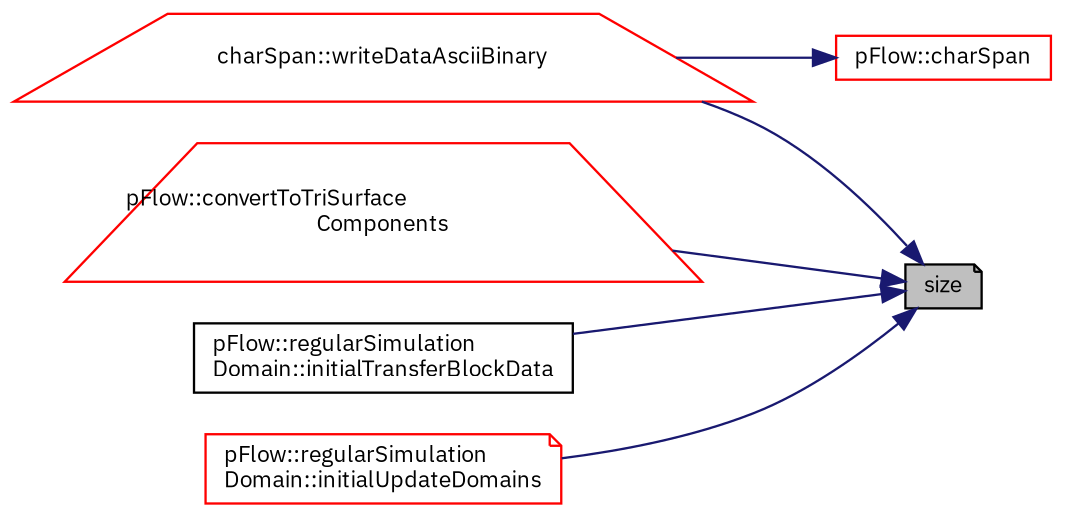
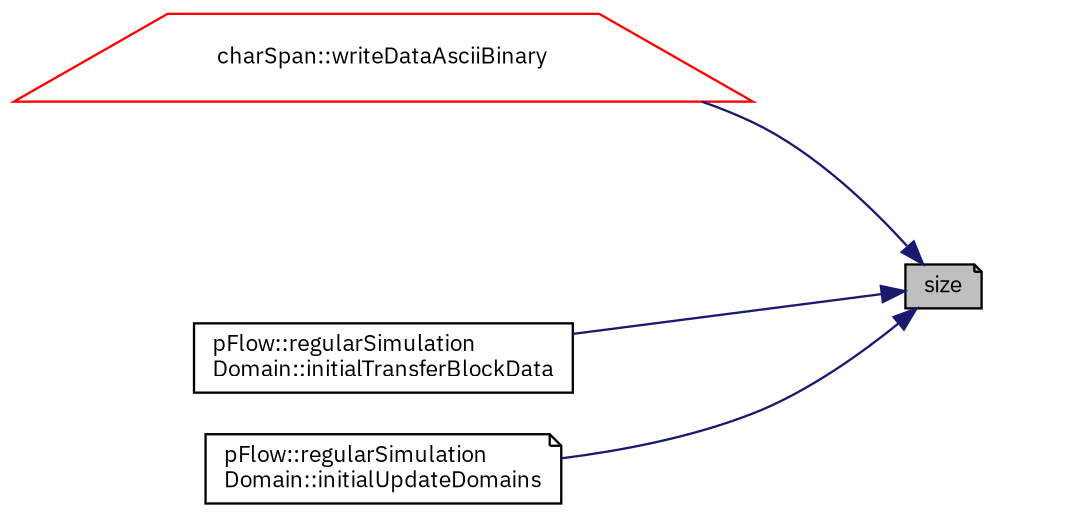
node "pFlow::charSpan": removed
node "pFlow::convertToTriSurface Components": removed
node "pFlow::regularSimulation Domain::initialUpdateDomains": color red -> black
